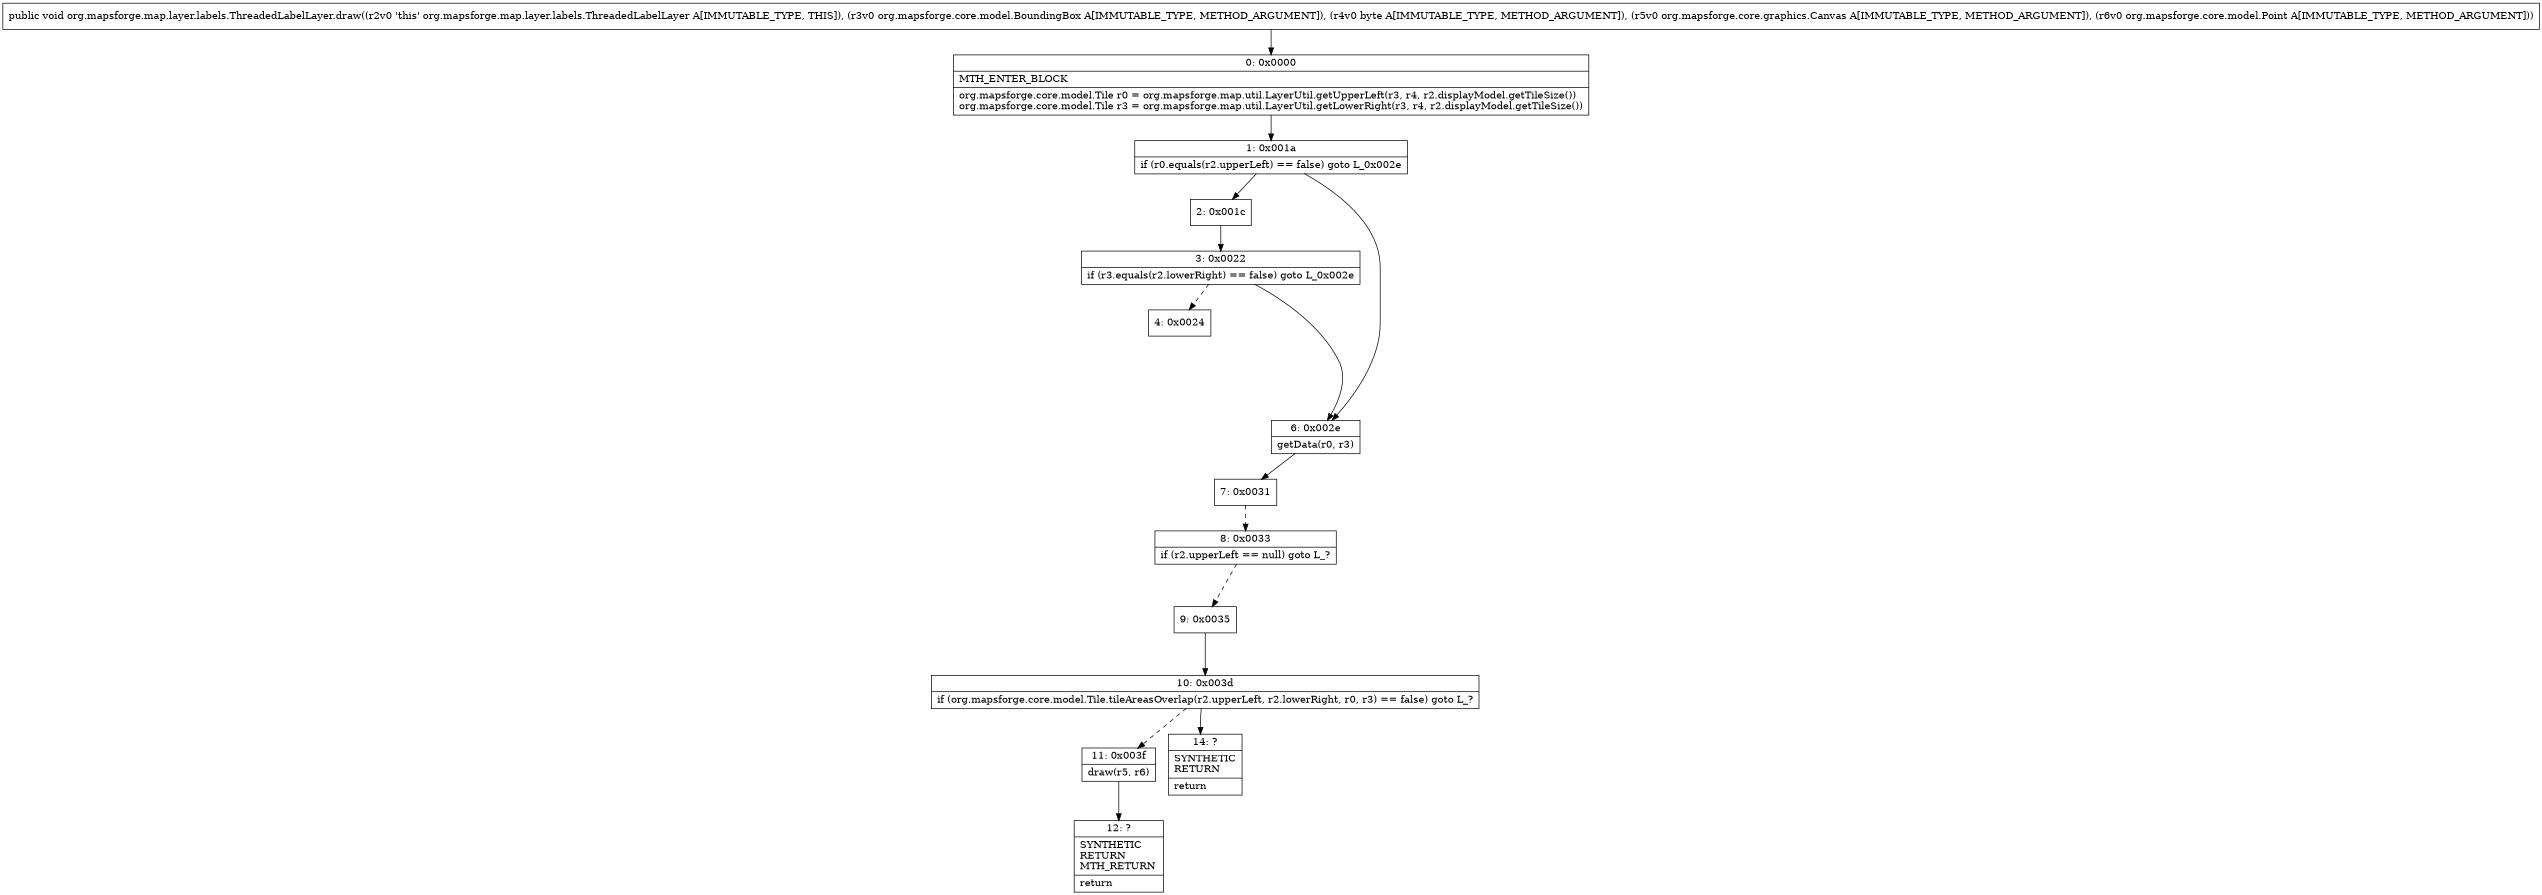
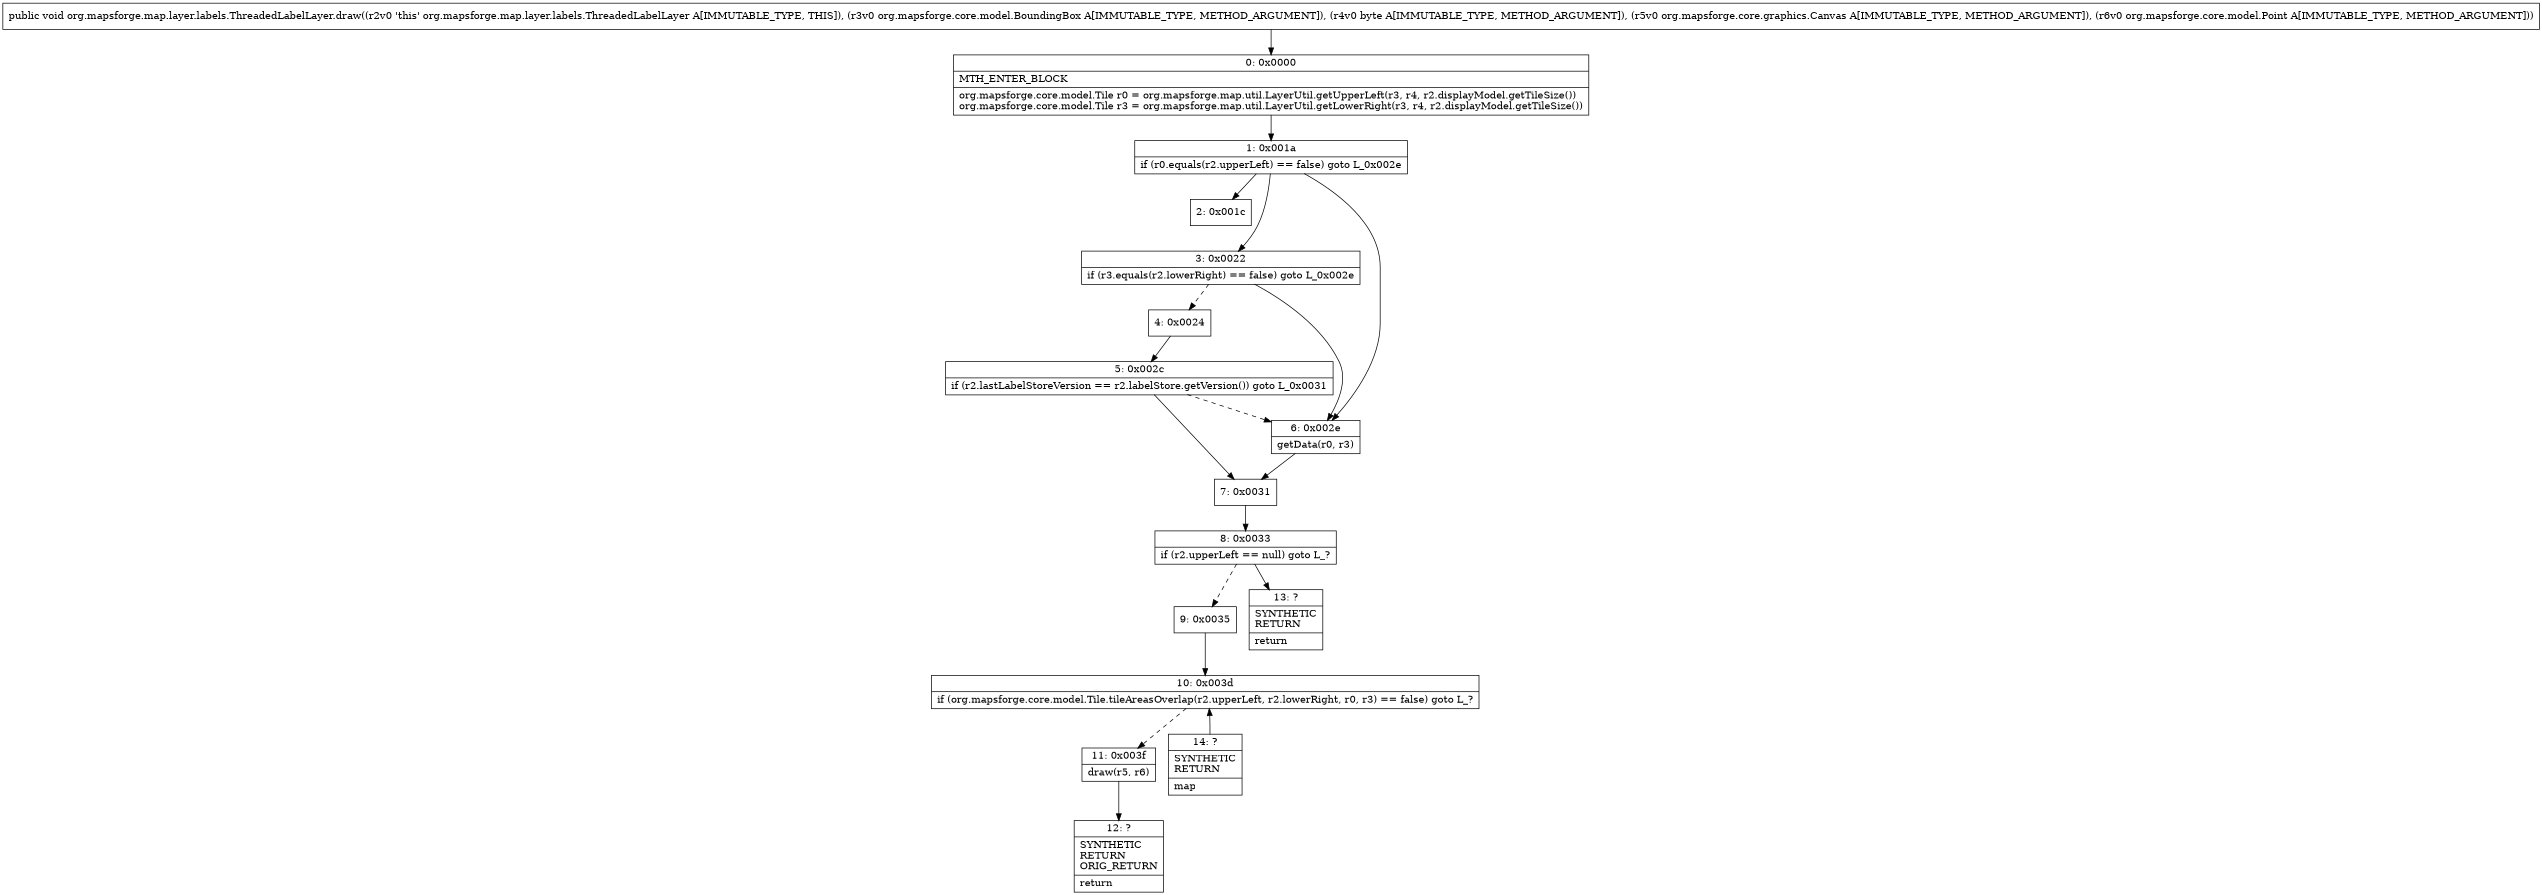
edge "2: 0x001c" -> "3: 0x0022": now "1: 0x001a" -> "3: 0x0022"
node "5: 0x002c": added
edge "7: 0x0031" -> "8: 0x0033": style dashed -> solid
node "13: ?": added
edge "10: 0x003d" -> "14: ?": reversed
node "14: ?": text "return" -> "map"
node "12: ?": text "MTH_RETURN" -> "ORIG_RETURN"
